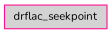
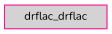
node "drflac_seekpoint": label "drflac_seekpoint" -> "drflac_drflac"
